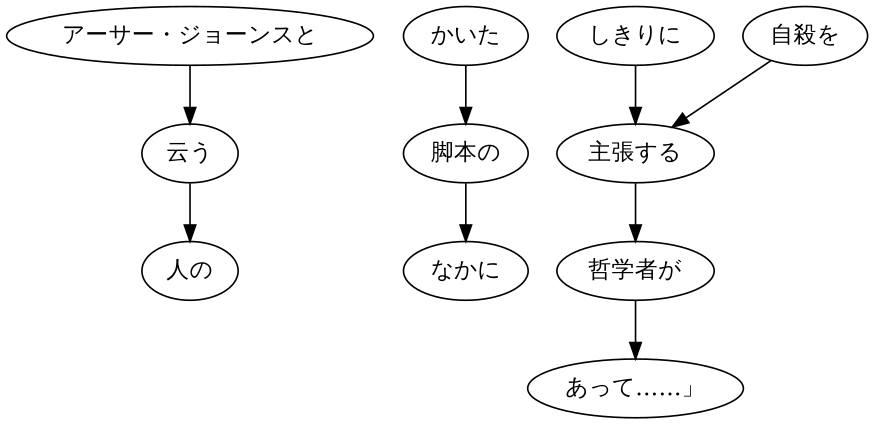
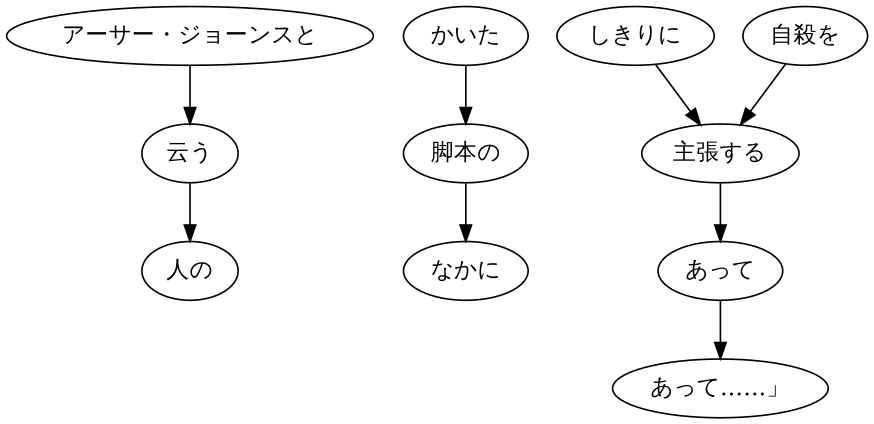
node "哲学者が": label "哲学者が" -> "あって"
